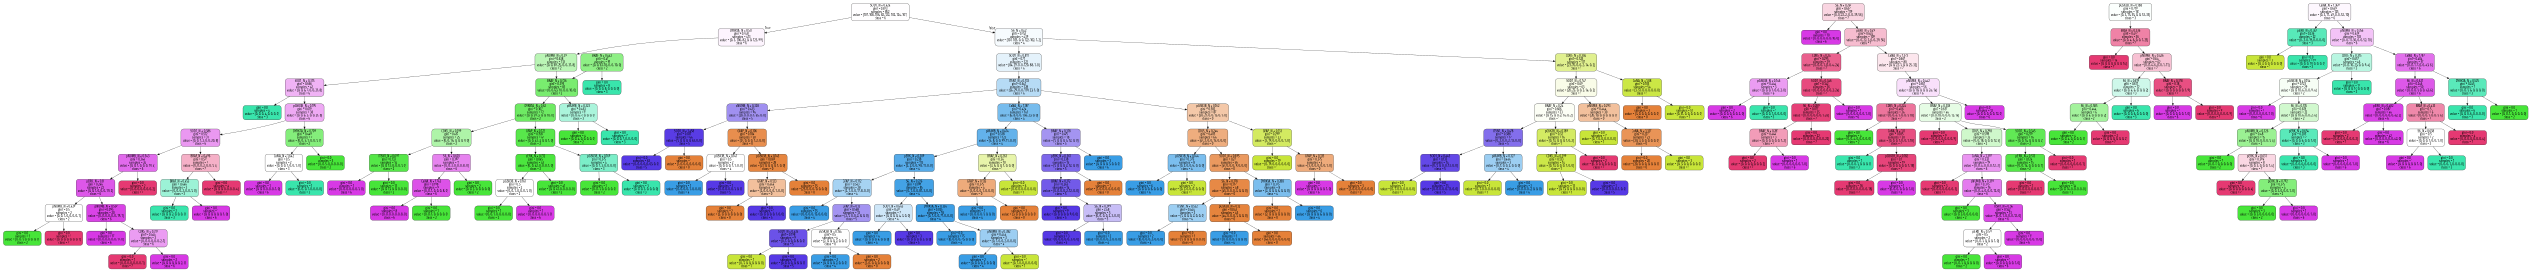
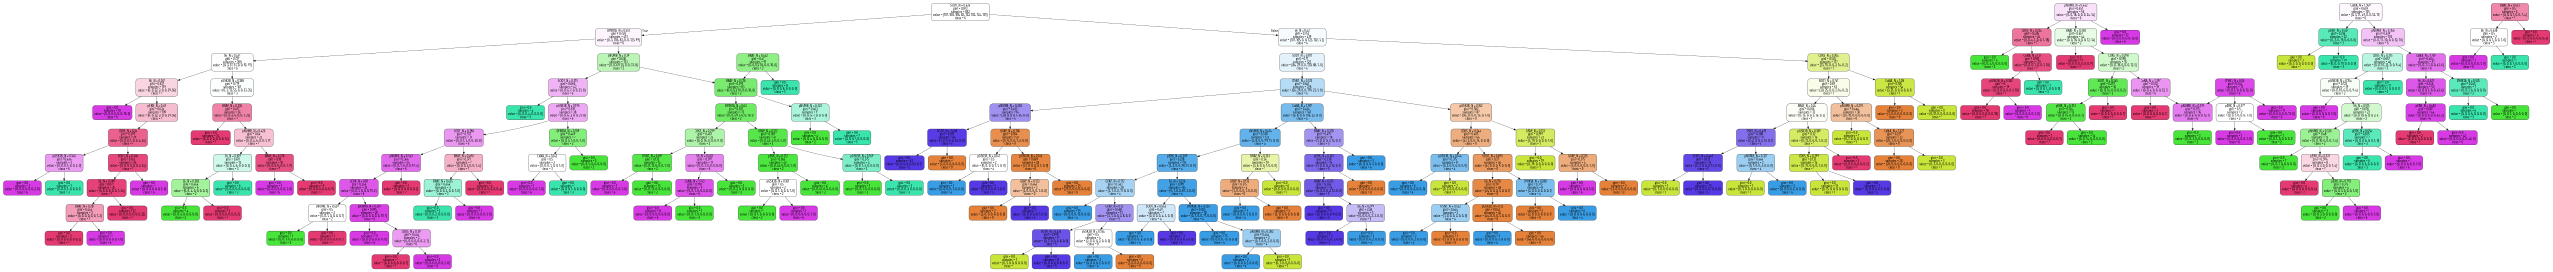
node "S6_N ≤ 0.437": added
node "CaNA_N ≤ 1.373": removed
node "pNUMB_N ≤ 0.426": text "samples = 62" -> "samples = 22"
edge "S6_N ≤ 0.621" -> "BRAF_N ≤ 0.433": removed
edge "BRAF_N ≤ 0.338" -> "SOD1_N ≤ 0.345": now "CDK5_N ≤ 0.298" -> "SOD1_N ≤ 0.345"
edge "pNUMB_N ≤ 0.319" -> "ITSN1_N ≤ 0.56": reversed
